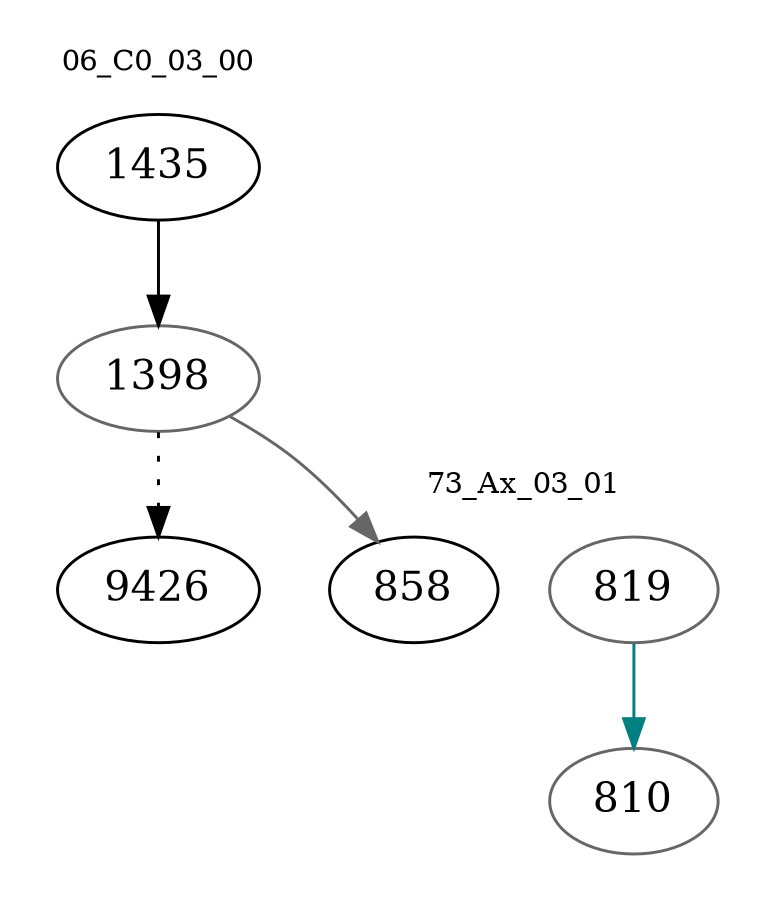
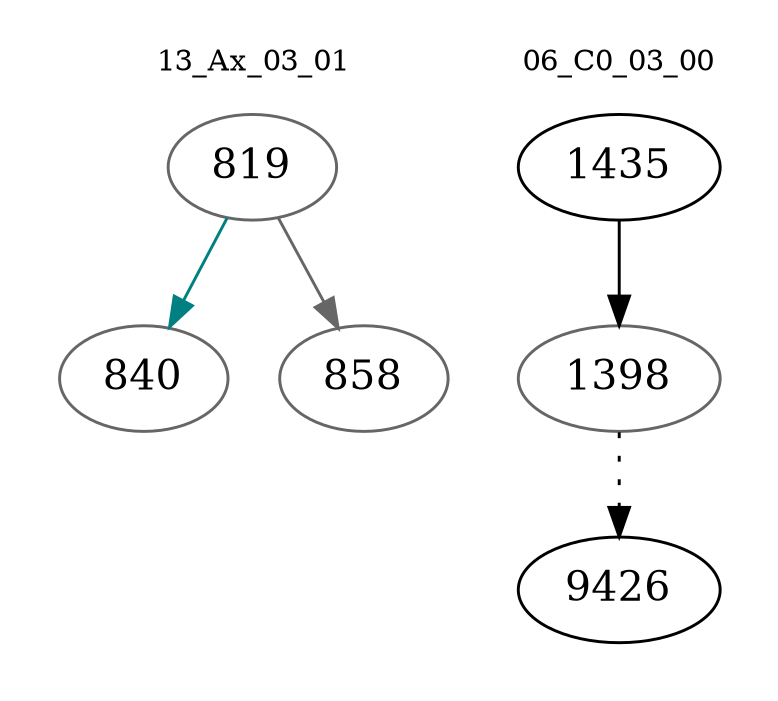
edge "1398" -> "858": now "819" -> "858"
cluster "73_Ax_03_01": label "73_Ax_03_01" -> "13_Ax_03_01"
node "858": color black -> gray40
node "810": label "810" -> "840"
